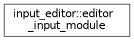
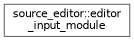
node "input_editor::editor _input_module": label "input_editor::editor _input_module" -> "source_editor::editor _input_module"
